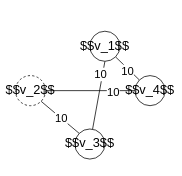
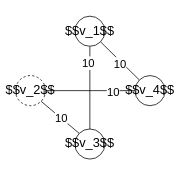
node "$$v_1$$": moved (105, 46) -> (90, 31)
